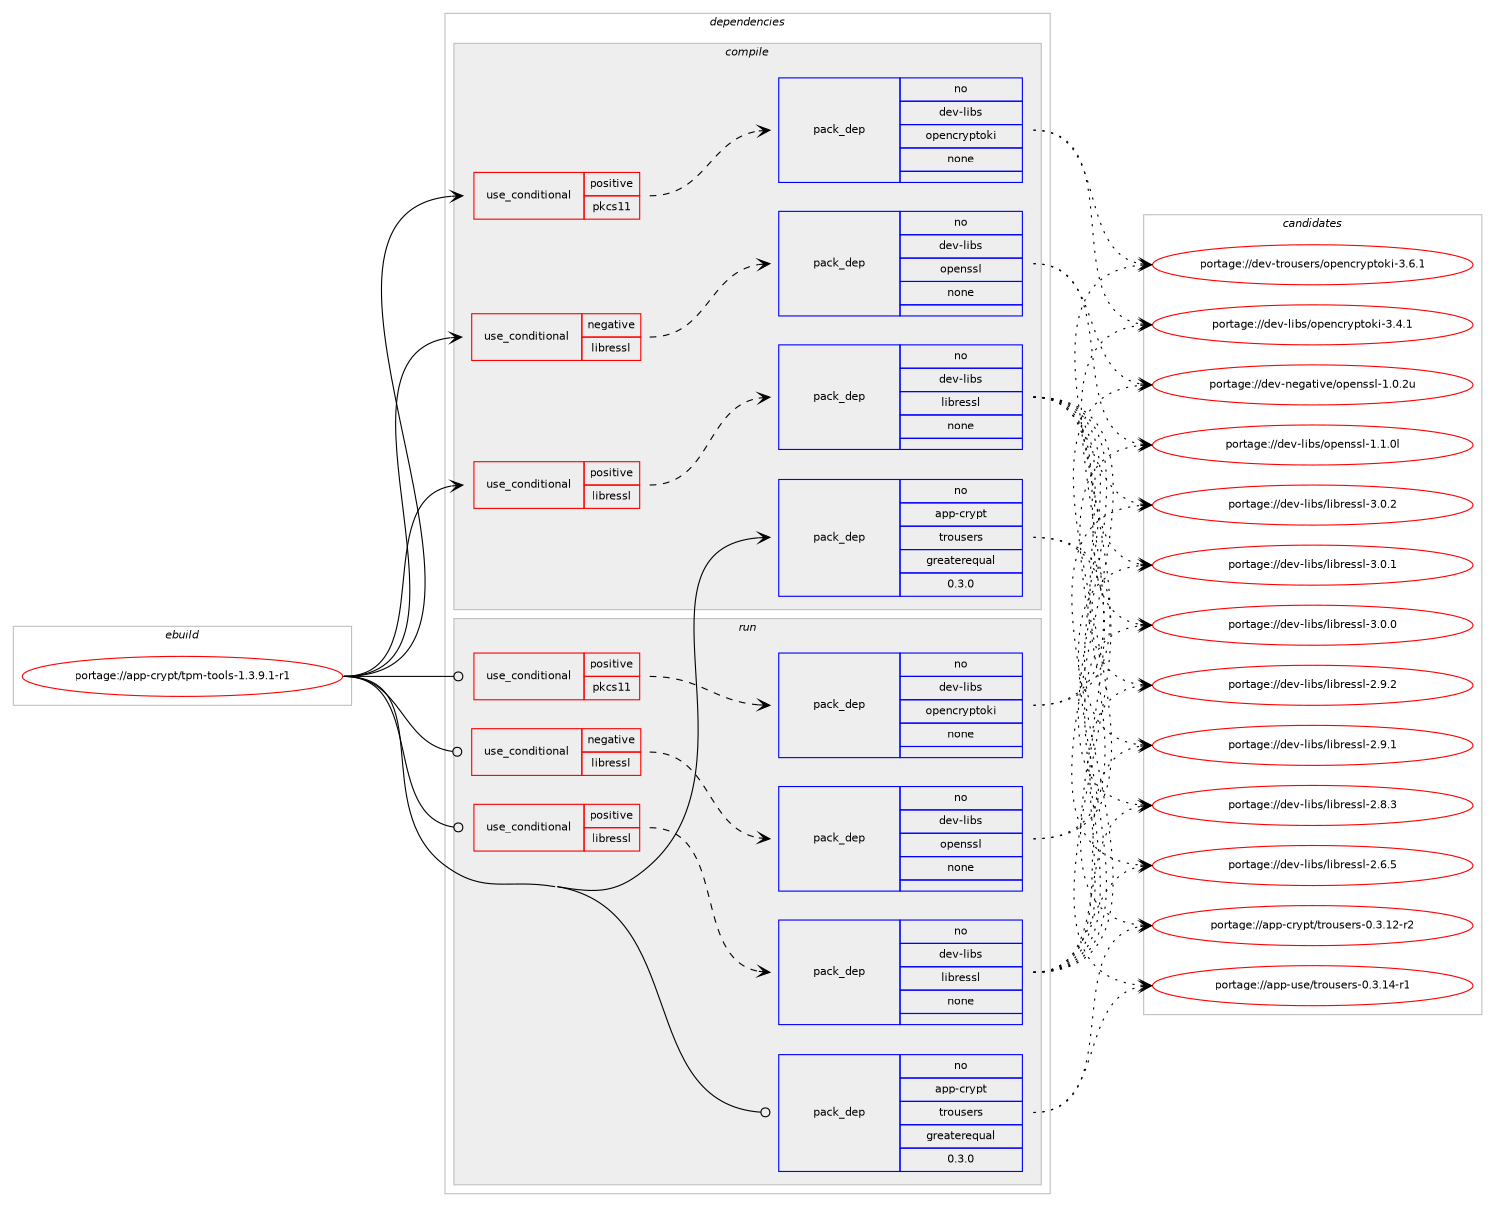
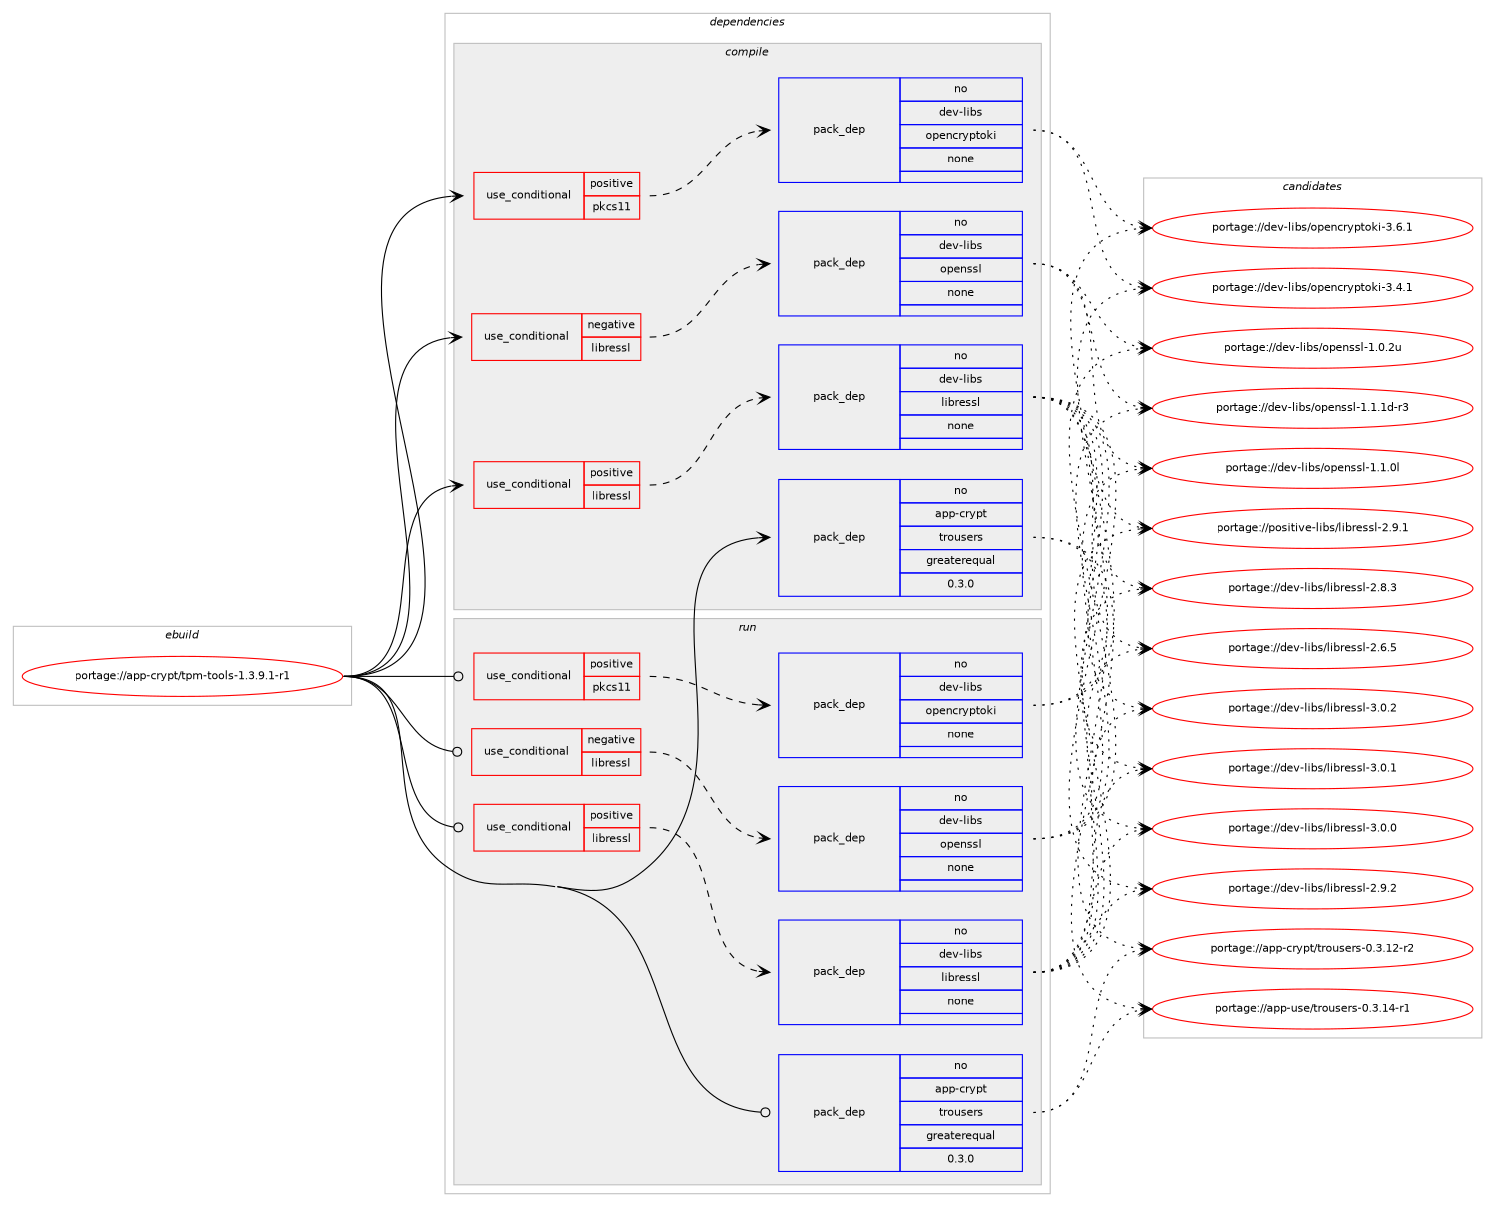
node "portage://dev-trousers/opencryptoki-3.6.1": label "portage://dev-trousers/opencryptoki-3.6.1" -> "portage://dev-libs/opencryptoki-3.6.1"
node "portage://dev-negative/openssl-1.0.2u": label "portage://dev-negative/openssl-1.0.2u" -> "portage://dev-libs/openssl-1.0.2u"
node "portage://dev-libs/openssl-1.1.1d-r3": added
node "portage://dev-libs/libressl-2.9.1": label "portage://dev-libs/libressl-2.9.1" -> "portage://positive-libs/libressl-2.9.1"
